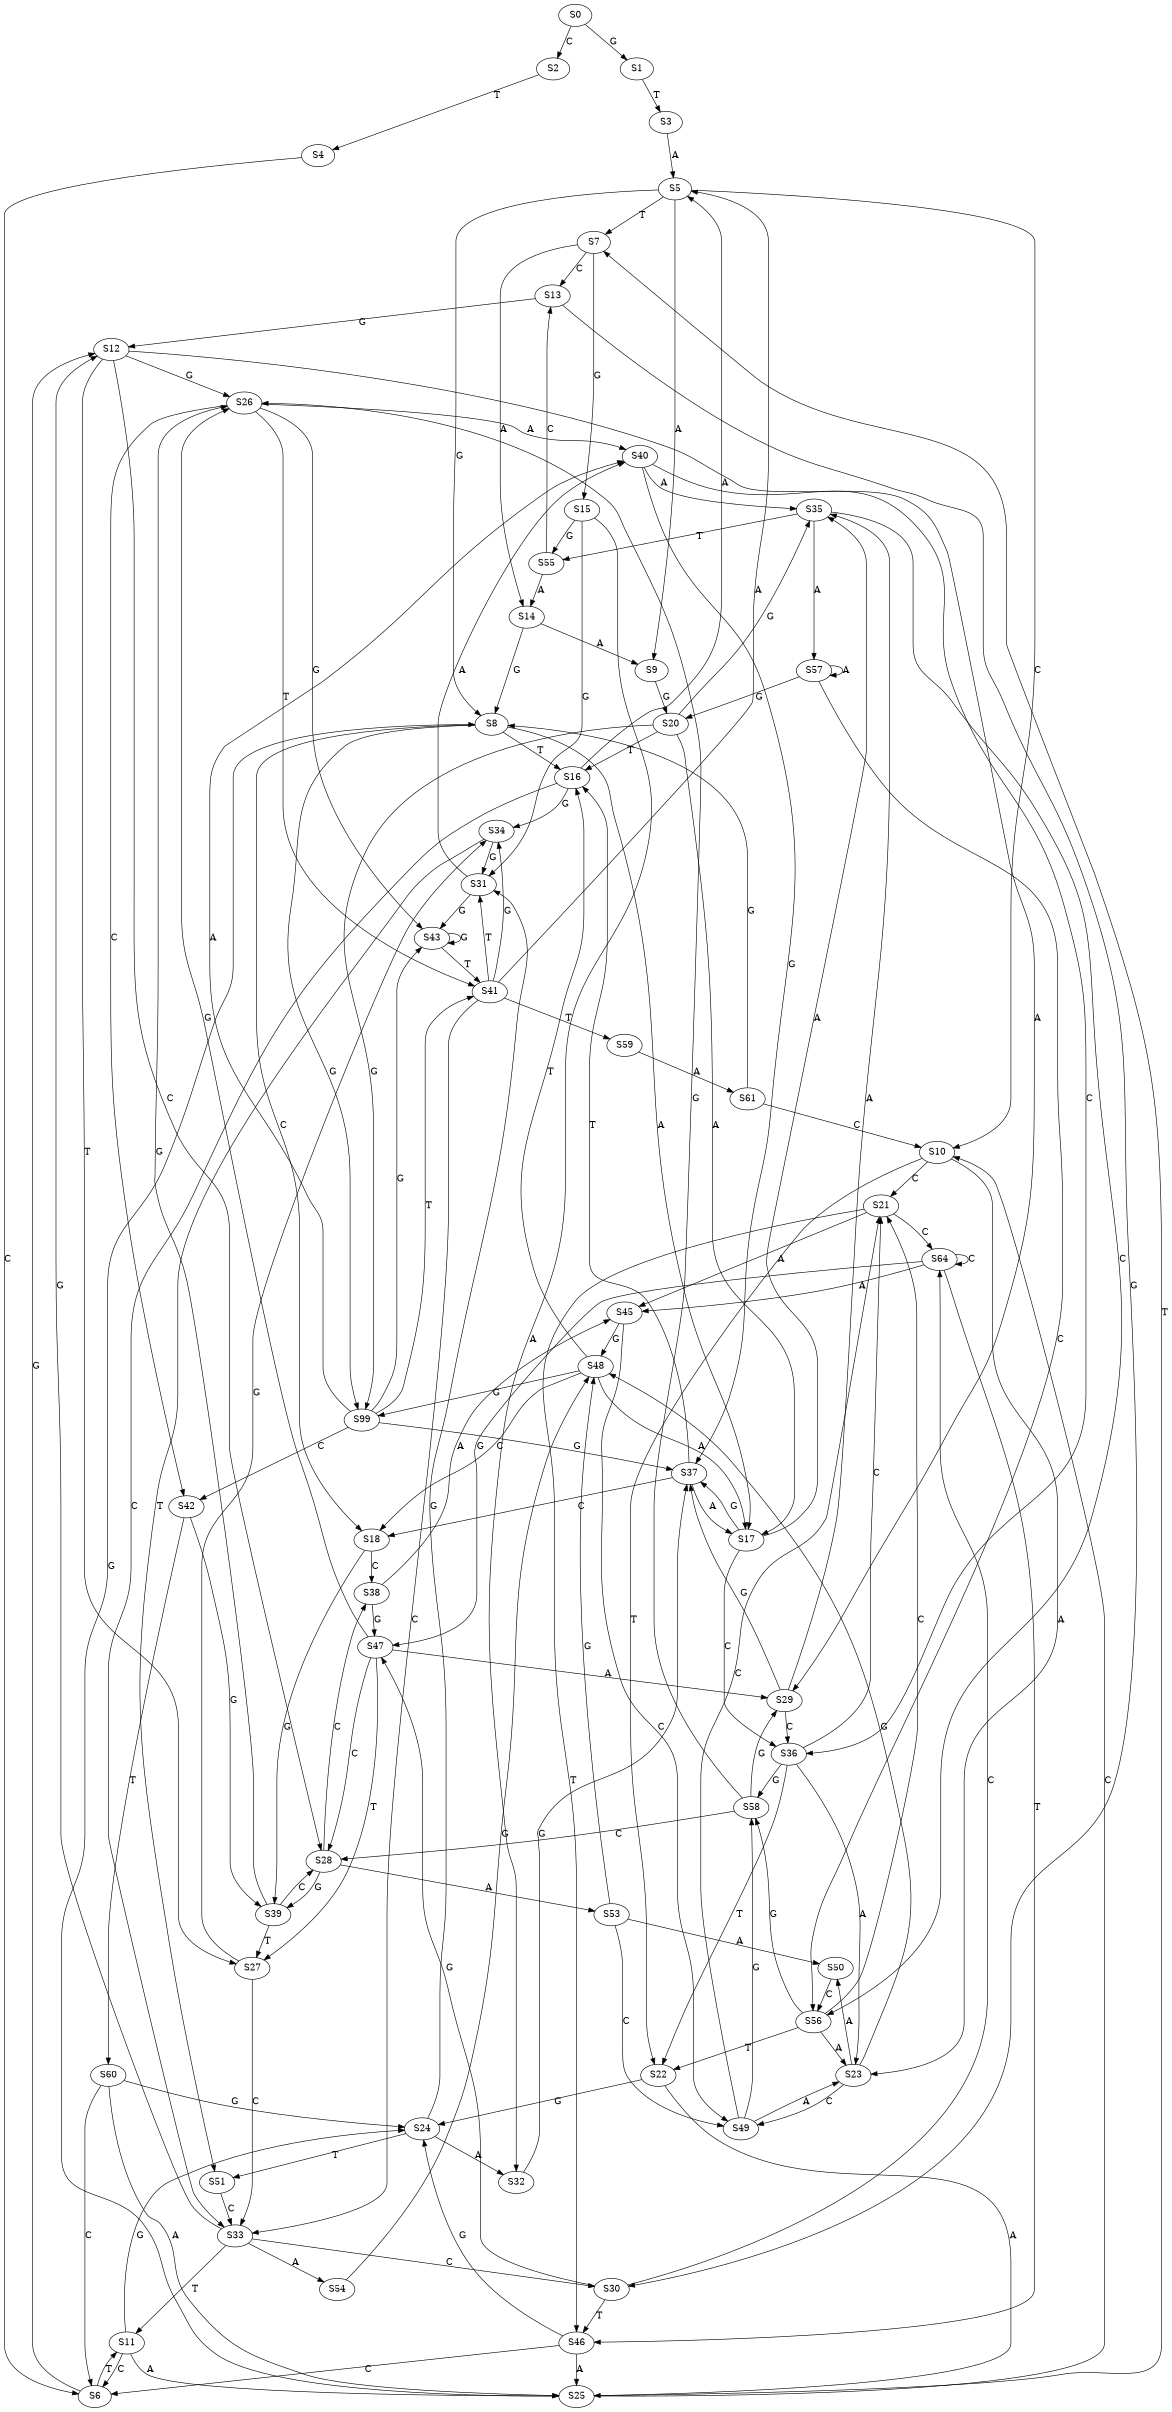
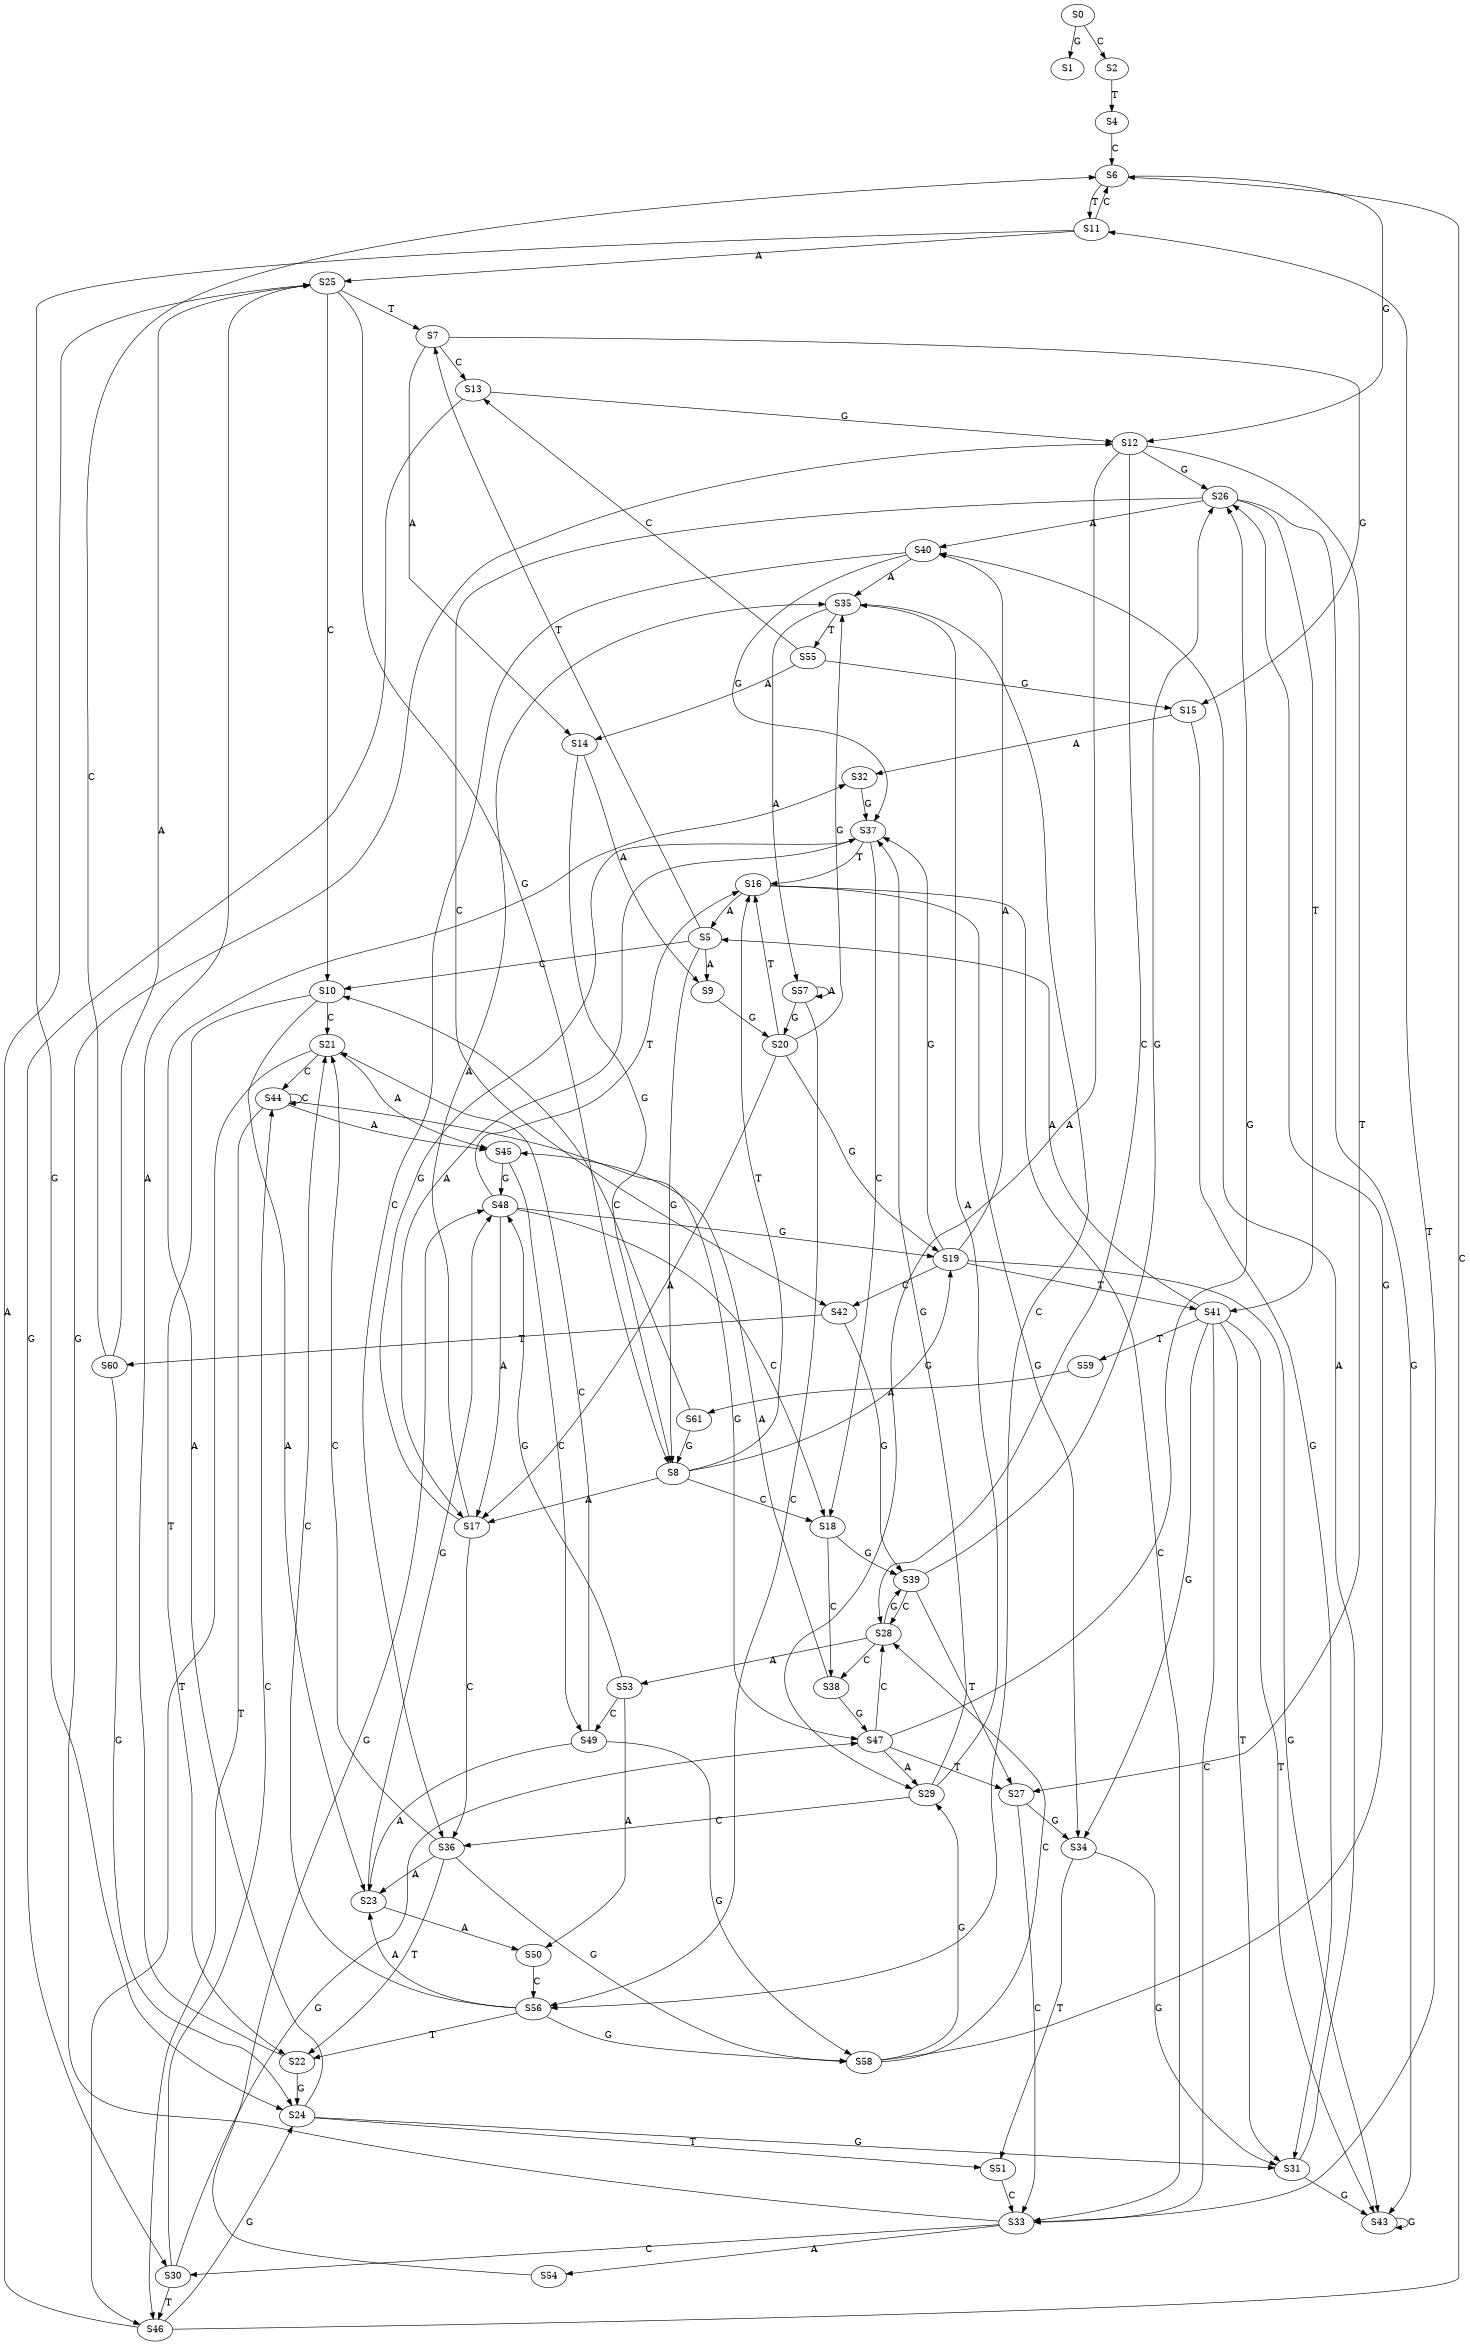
node "S3": removed
edge "S15" -> "S55": reversed
edge "S43" -> "S41": reversed
node "S64": label "S64" -> "S44"
node "S99": label "S99" -> "S19"
edge "S23" -> "S49": removed, label "C"
